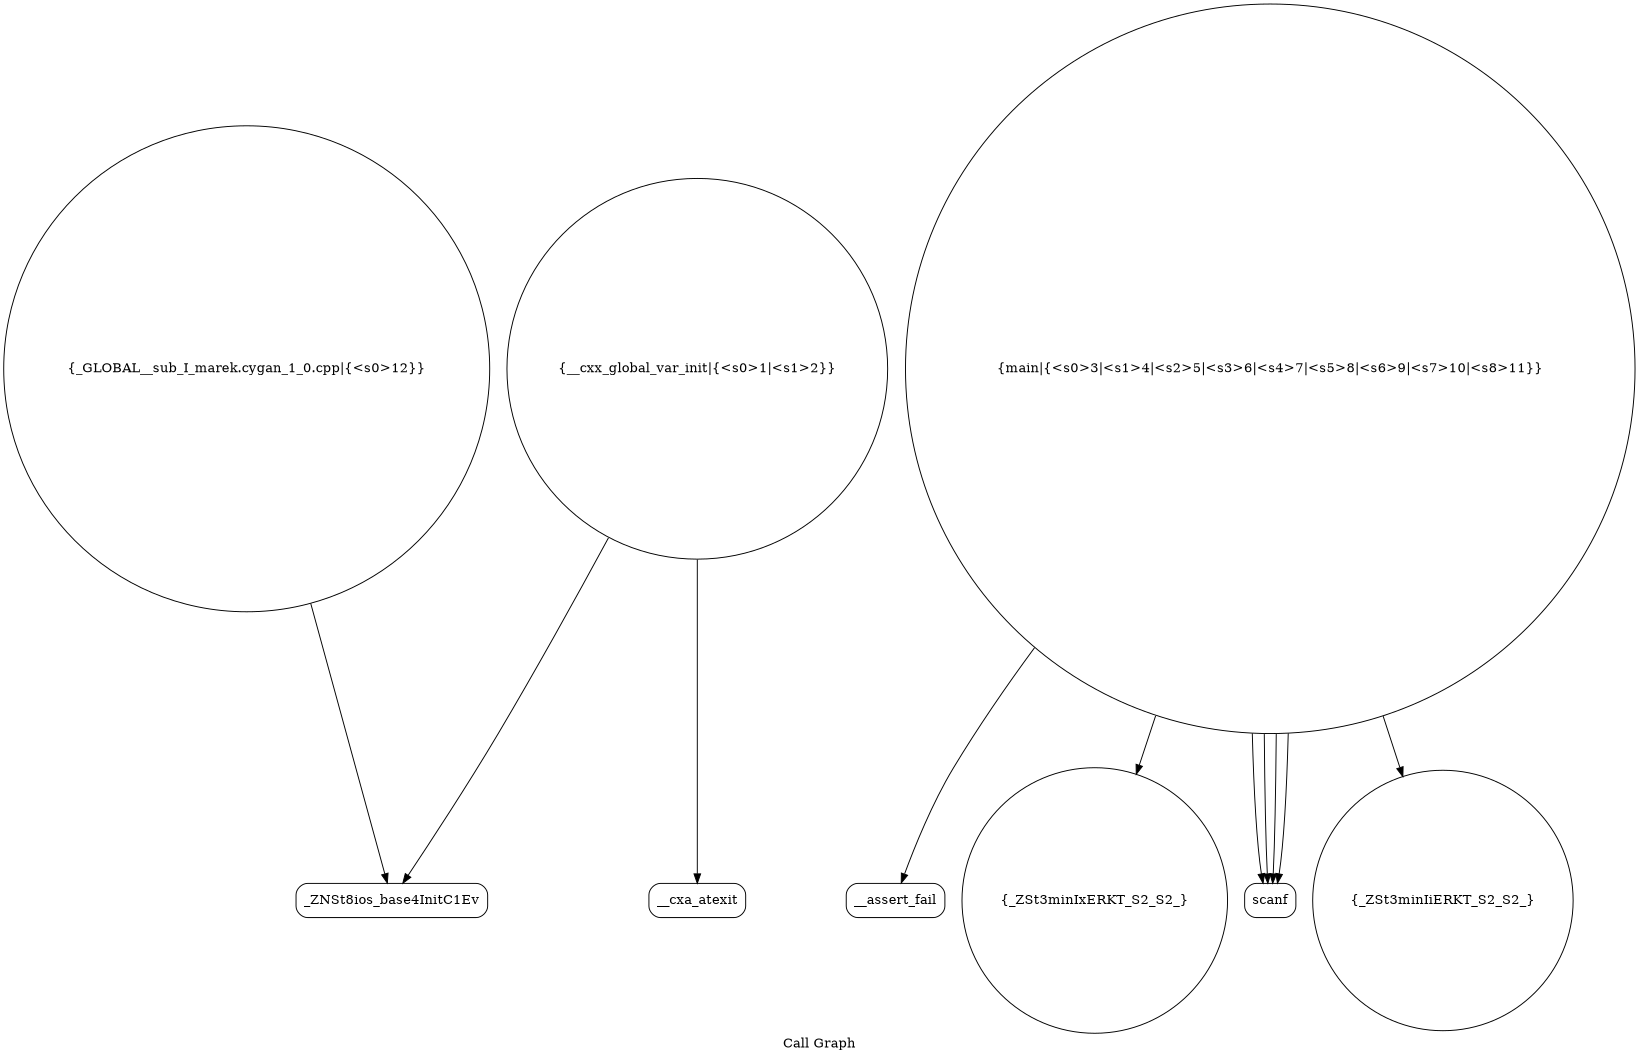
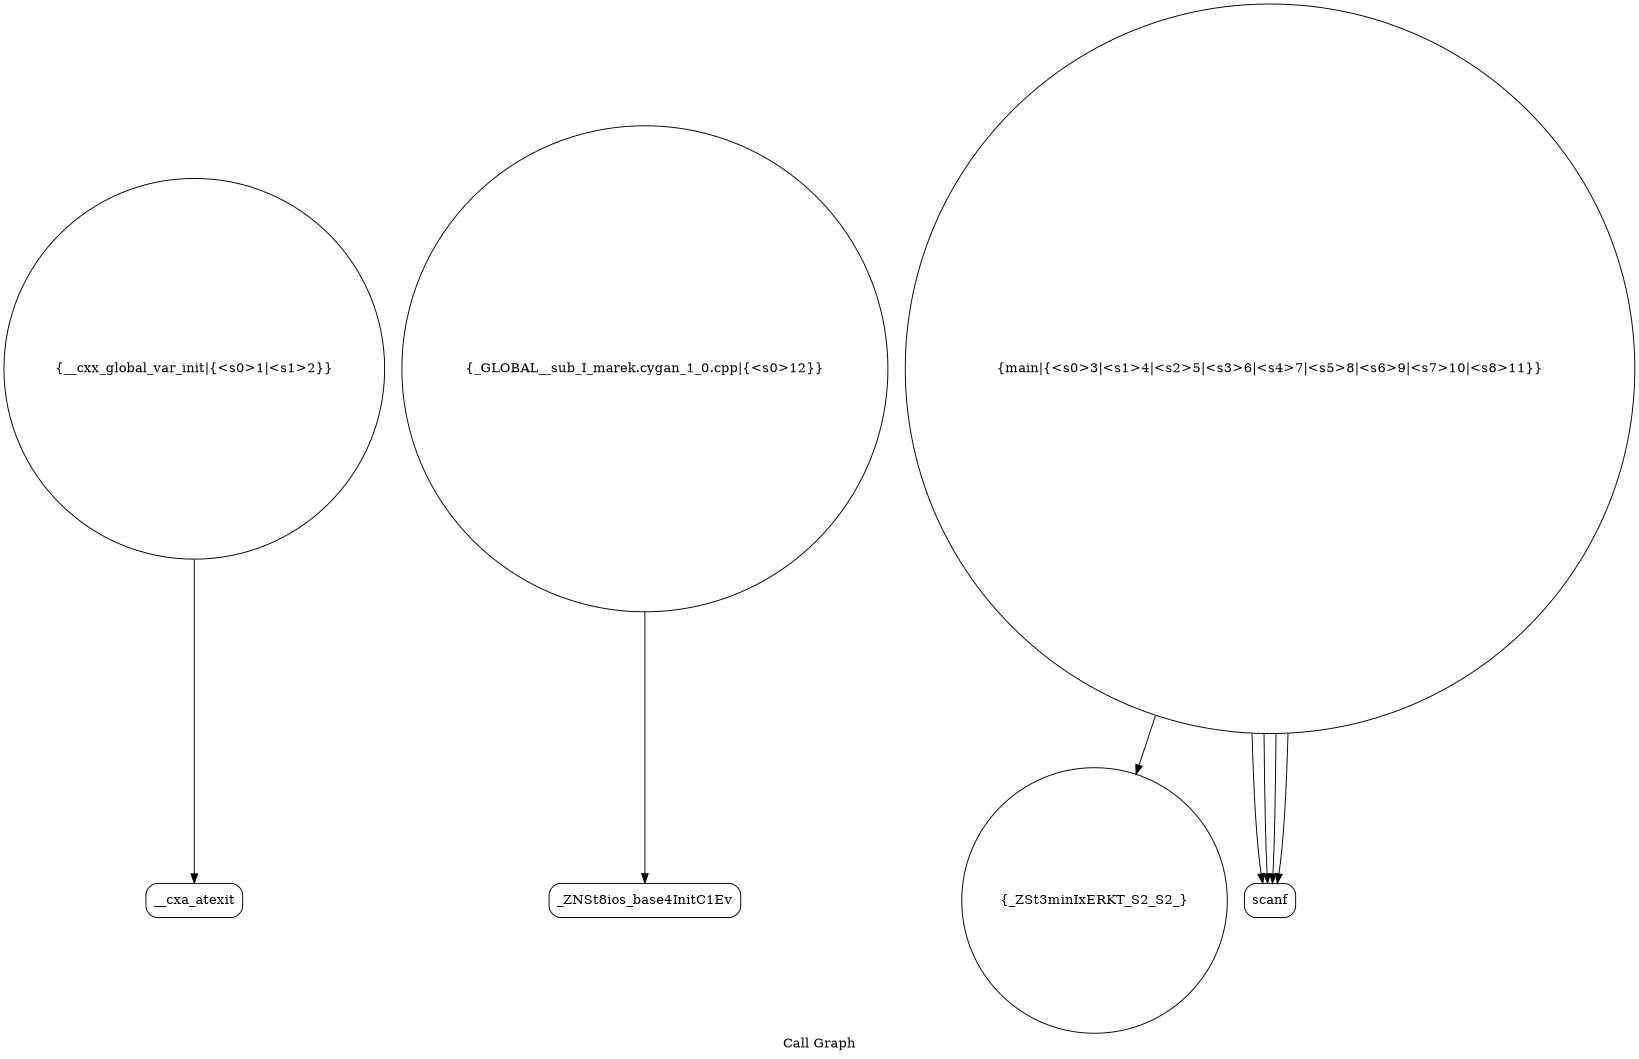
edge "{__cxx_global_var_init|{<s0>1|<s1>2}}" -> "_ZNSt8ios_base4InitC1Ev": removed
node "__assert_fail": removed
node "{_ZSt3minIiERKT_S2_S2_}": removed
